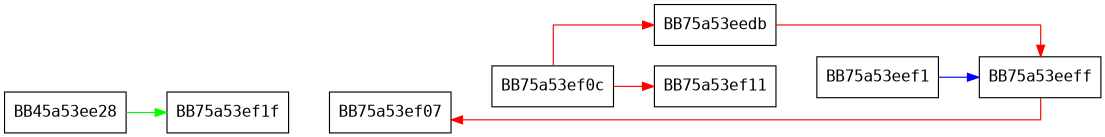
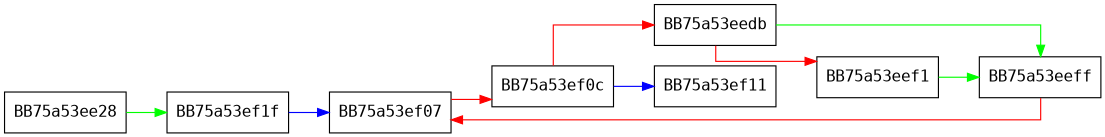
edge "BB75a53eedb" -> "BB75a53eeff": color red -> green
edge "BB75a53eedb" -> "BB75a53eef1": added
edge "BB75a53eef1" -> "BB75a53eeff": color blue -> green
edge "BB75a53ef0c" -> "BB75a53ef11": color red -> blue
edge "BB75a53ef07" -> "BB75a53ef0c": added
node "BB45a53ee28": label "BB45a53ee28" -> "BB75a53ee28"
edge "BB75a53ef1f" -> "BB75a53ef07": added
